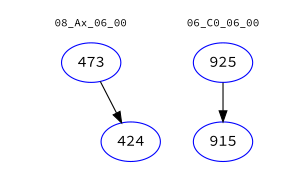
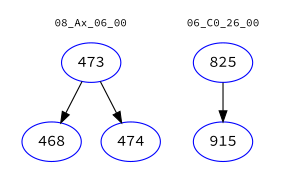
cluster "06_C0_06_00": label "06_C0_06_00" -> "06_C0_26_00"
node "925": label "925" -> "825"
node "468": added
node "424": label "424" -> "474"
